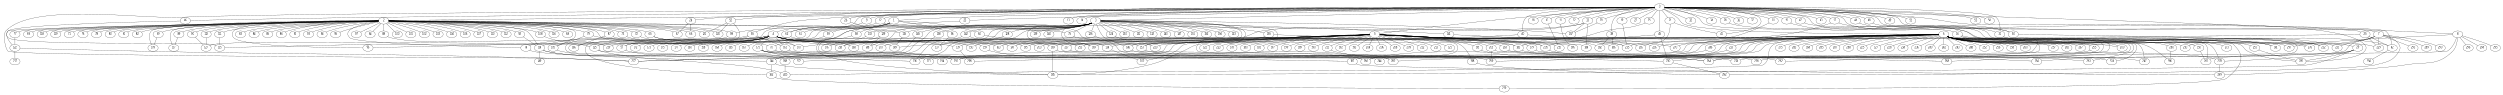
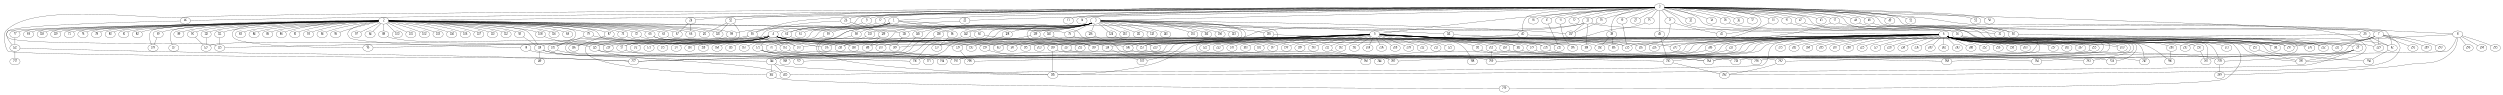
edge "0" -- "31": now "33" -- "31"
edge "26" -- "55": added
edge "3" -- "150": now "139" -- "150"
node "63": added
node "147": removed
edge "3" -- "134": now "140" -- "134"
edge "3" -- "146": now "139" -- "146"
edge "4" -- "74": now "4" -- "176"
edge "45" -- "183": removed
edge "6" -- "254": added
edge "89" -- "117": removed
node "187": removed
edge "188" -- "245": now "144" -- "245"
edge "198" -- "292": now "262" -- "292"
